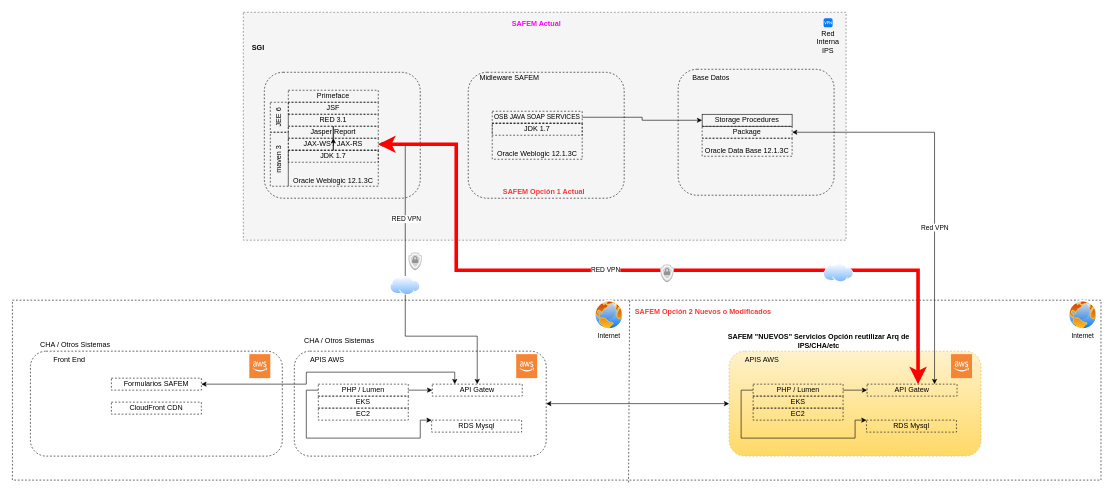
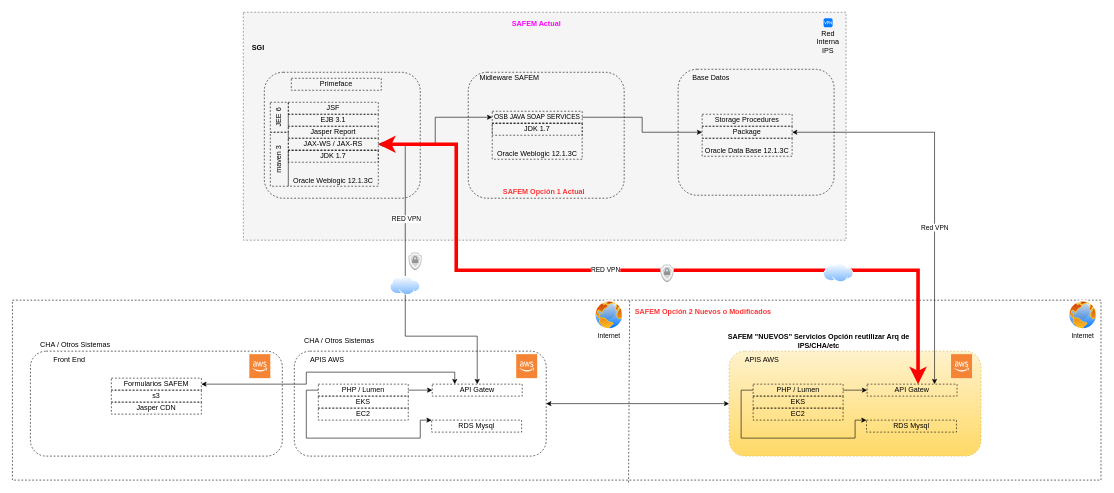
node "Primeface": moved (333, 96) -> (336, 84)
node "RED 3.1": label "RED 3.1" -> "EJB 3.1"
edge "OSB JAVA SOAP SERVICES" -> "Storage Procedures": now "OSB JAVA SOAP SERVICES" -> "Package"
node "Storage Procedures": style solid -> dashed
edge "JAX-WS / JAX-RS" -> "Jasper Report": now "JAX-WS / JAX-RS" -> "OSB JAVA SOAP SERVICES"
node "s3": added
node "CloudFront CDN": label "CloudFront CDN" -> "Jasper CDN"
